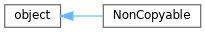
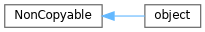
edge "NonCopyable" -> "object": reversed
